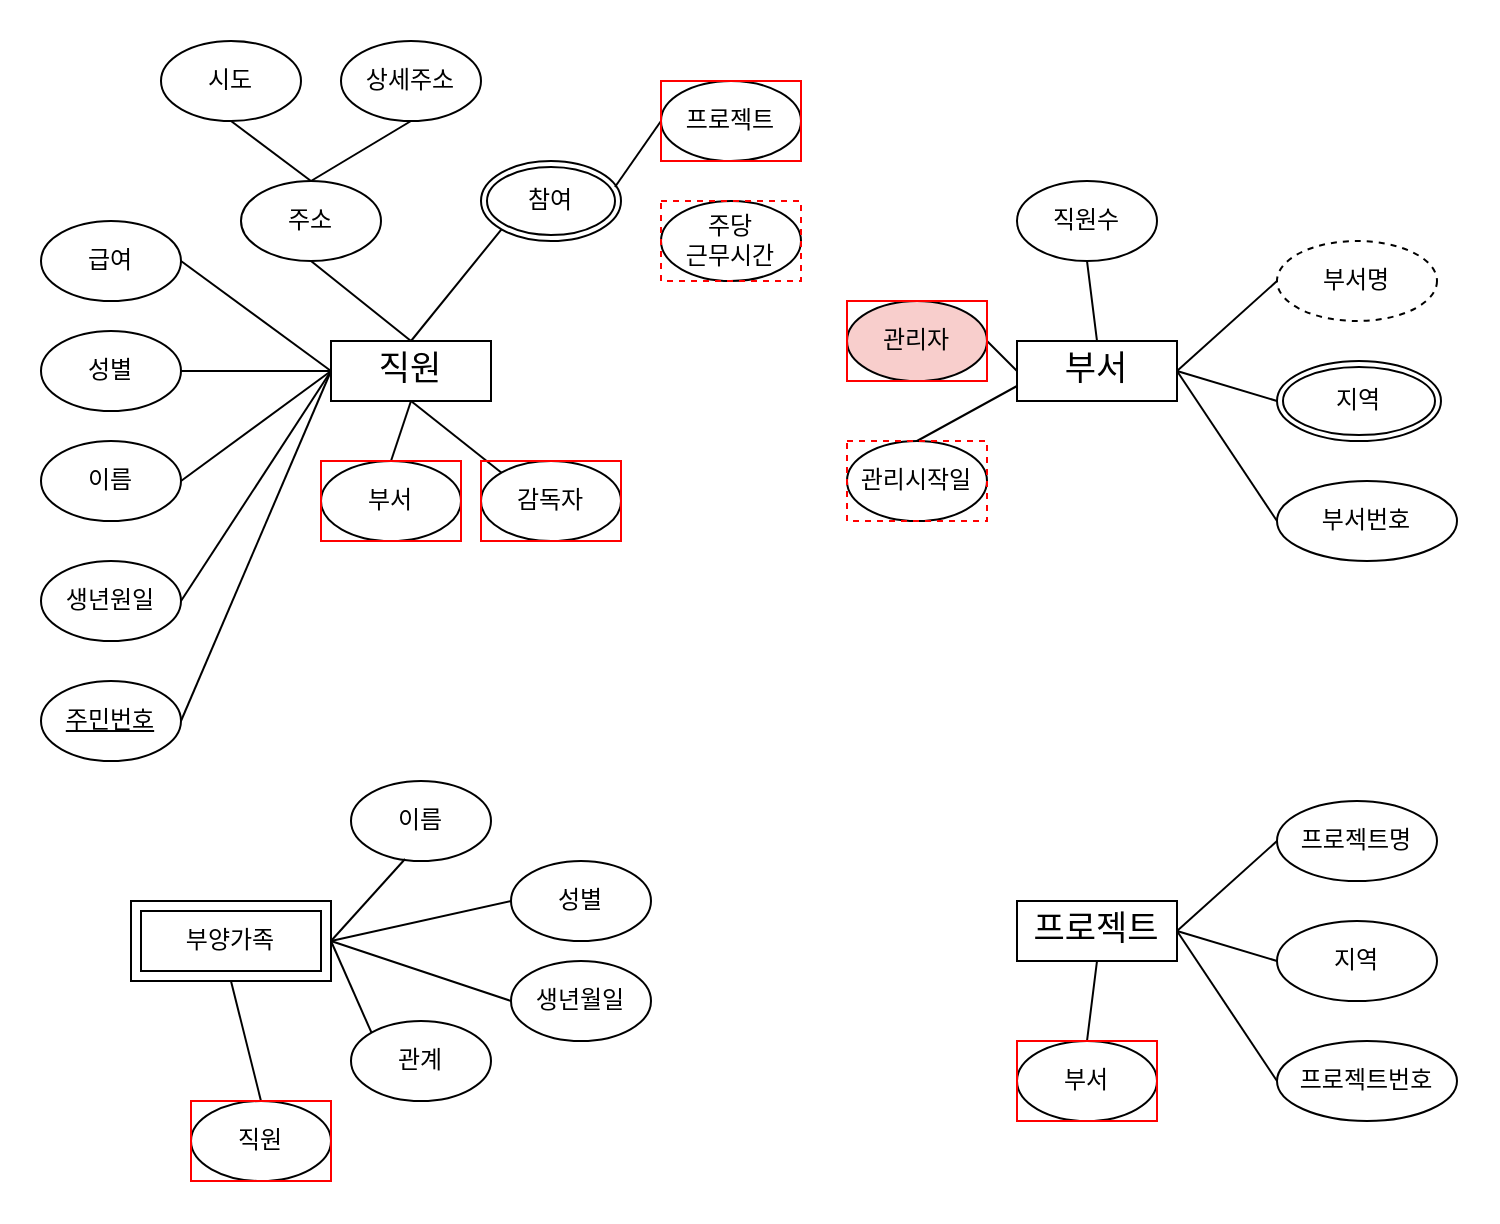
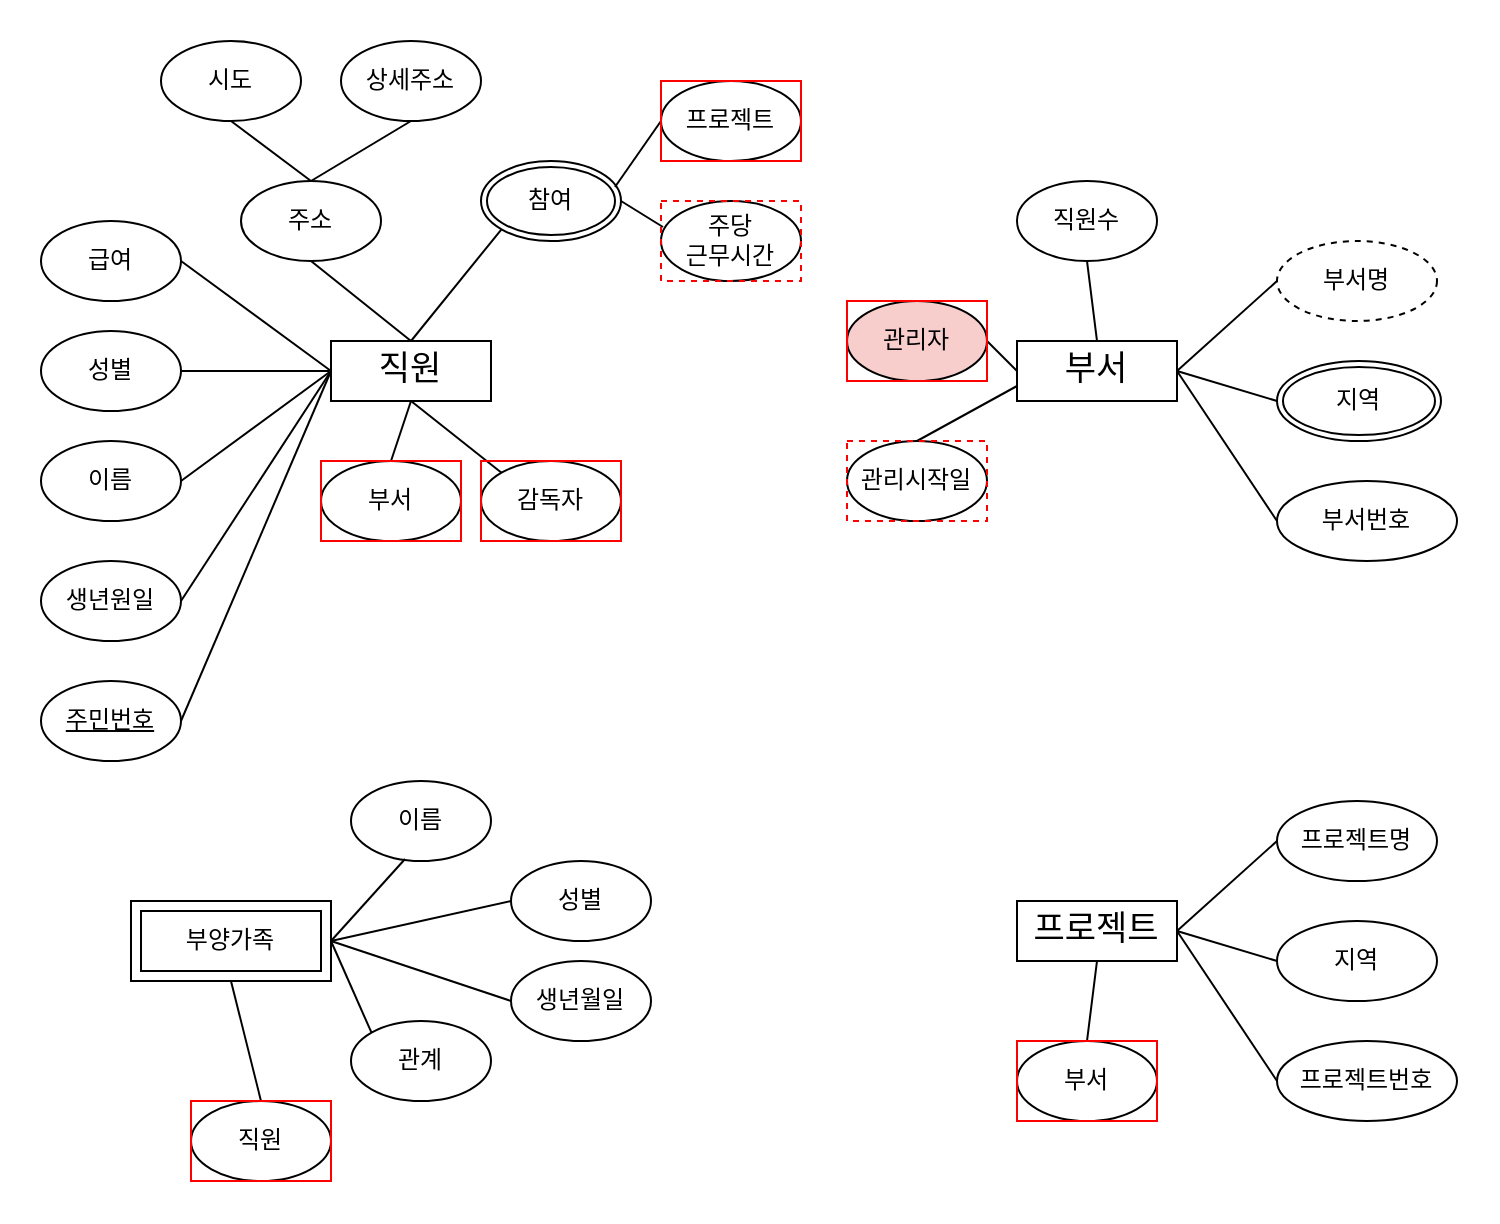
edge "참여" -- "주당 근무시간": added
